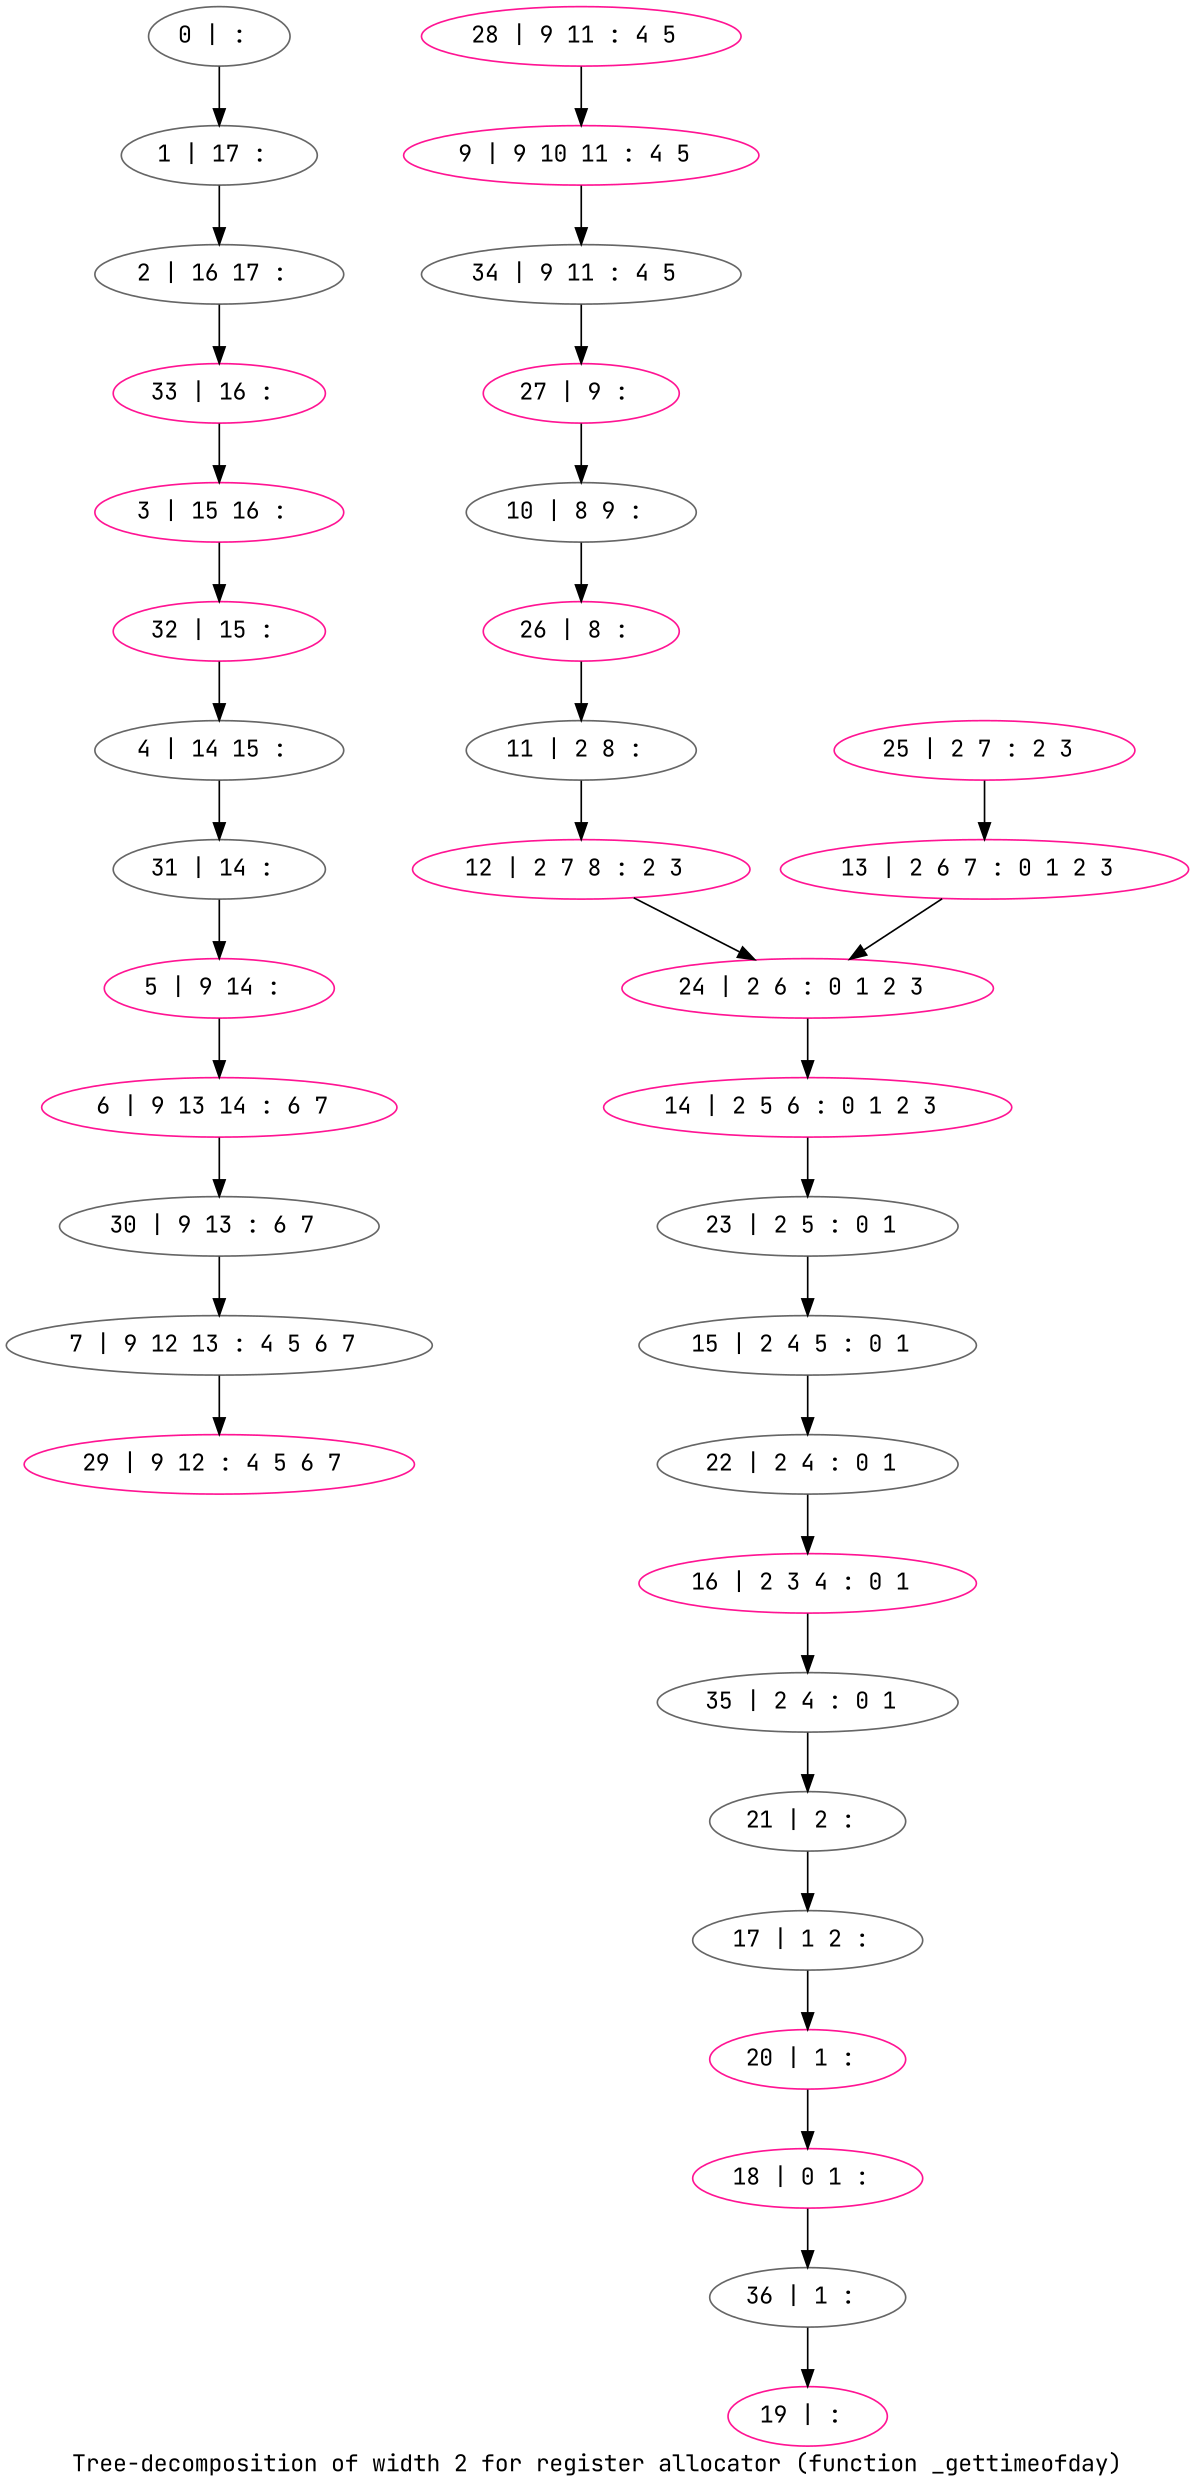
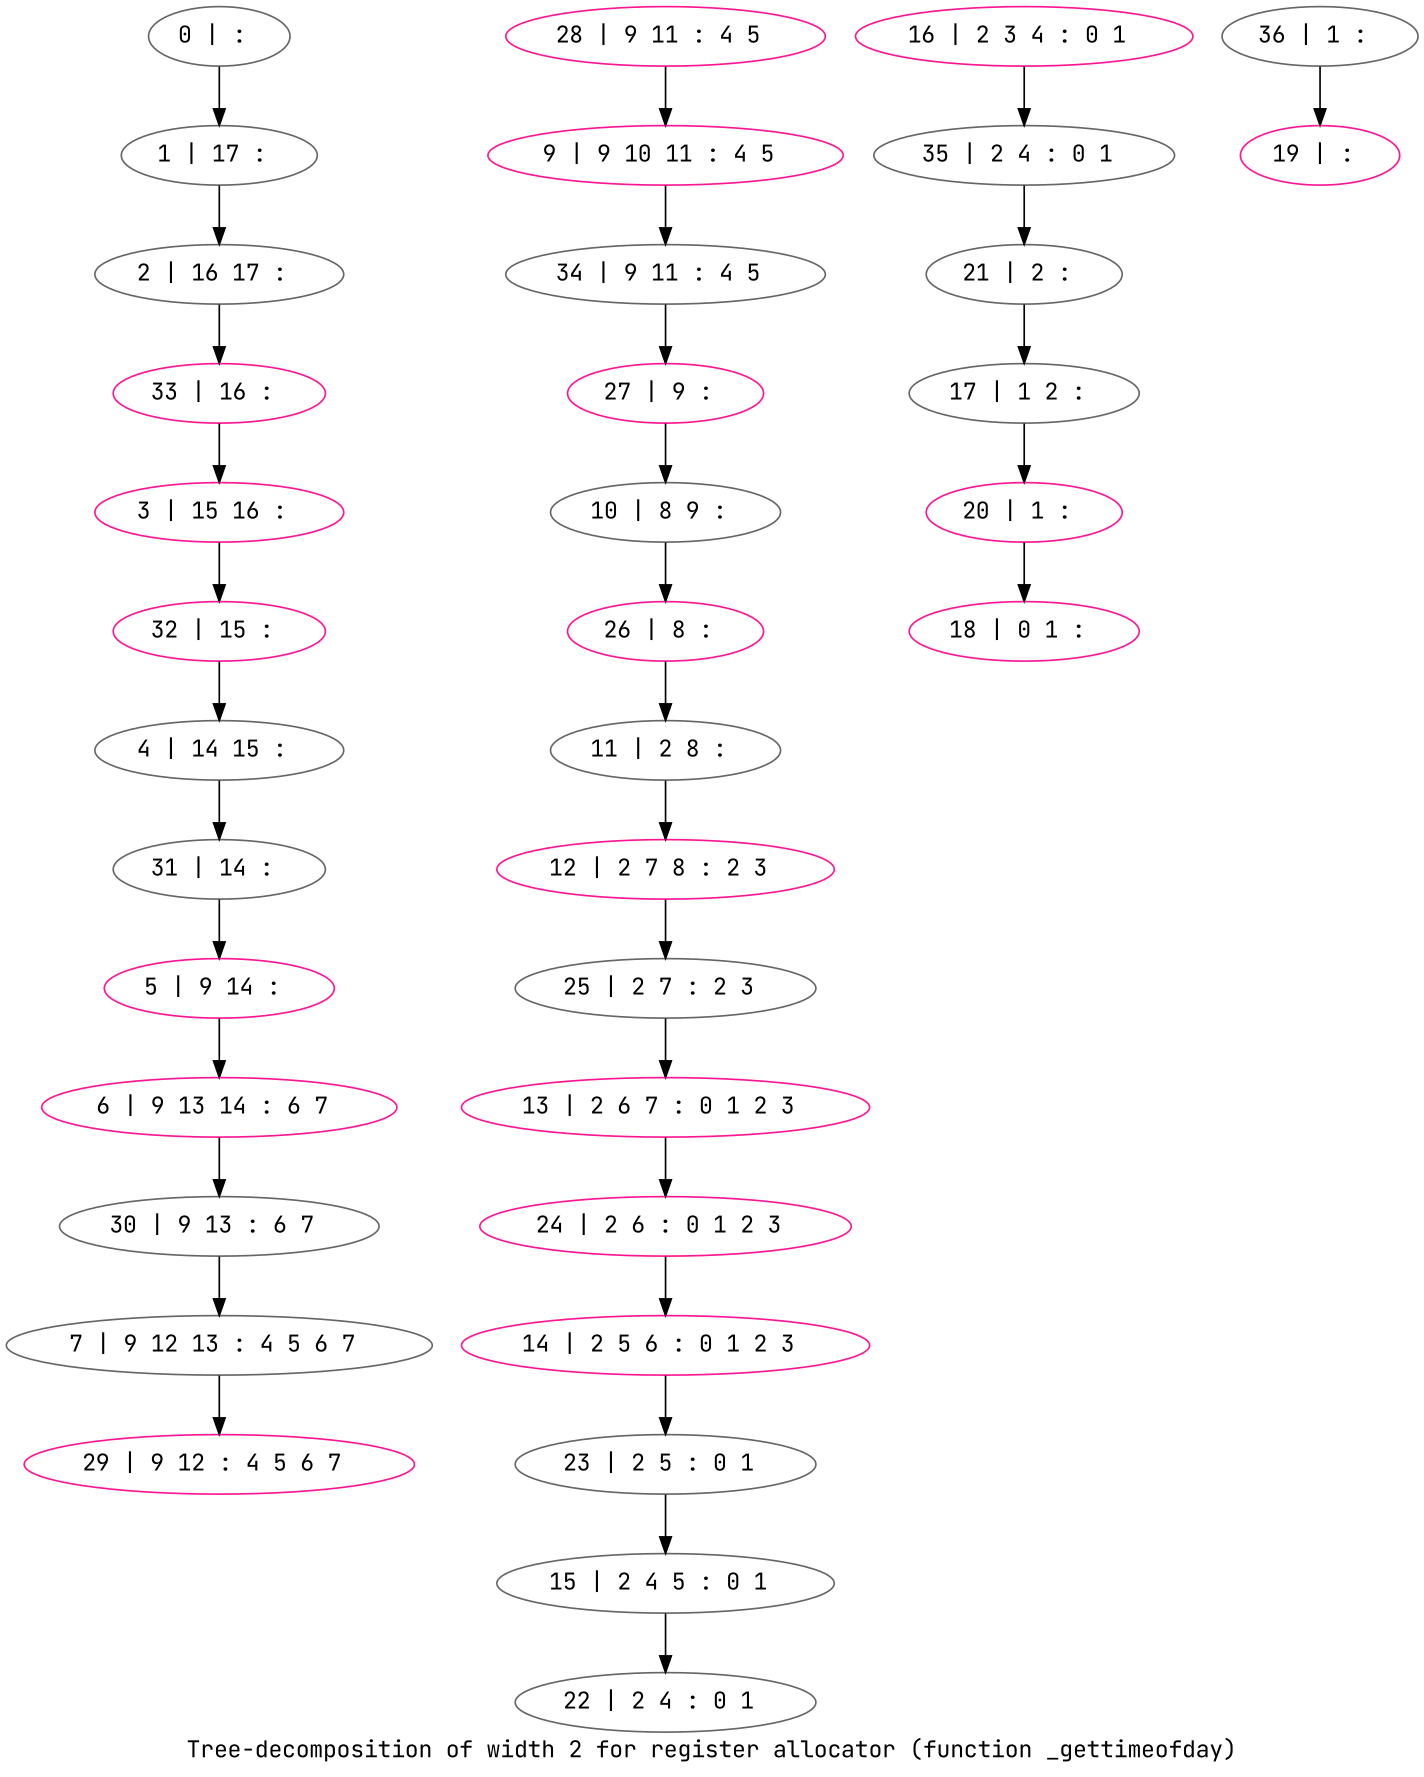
node "25 | 2 7 : 2 3": color deeppink -> gray40
edge "12 | 2 7 8 : 2 3" -> "24 | 2 6 : 0 1 2 3": now "12 | 2 7 8 : 2 3" -> "25 | 2 7 : 2 3"
edge "22 | 2 4 : 0 1" -> "16 | 2 3 4 : 0 1": removed
edge "18 | 0 1 :" -> "36 | 1 :": removed
